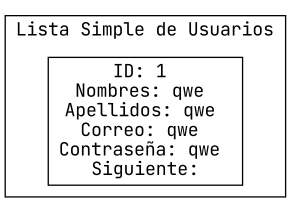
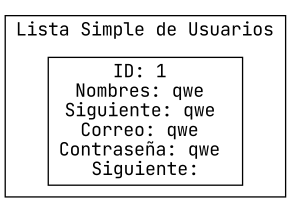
node "ID: 1": text "Apellidos: qwe" -> "Siguiente: qwe"
